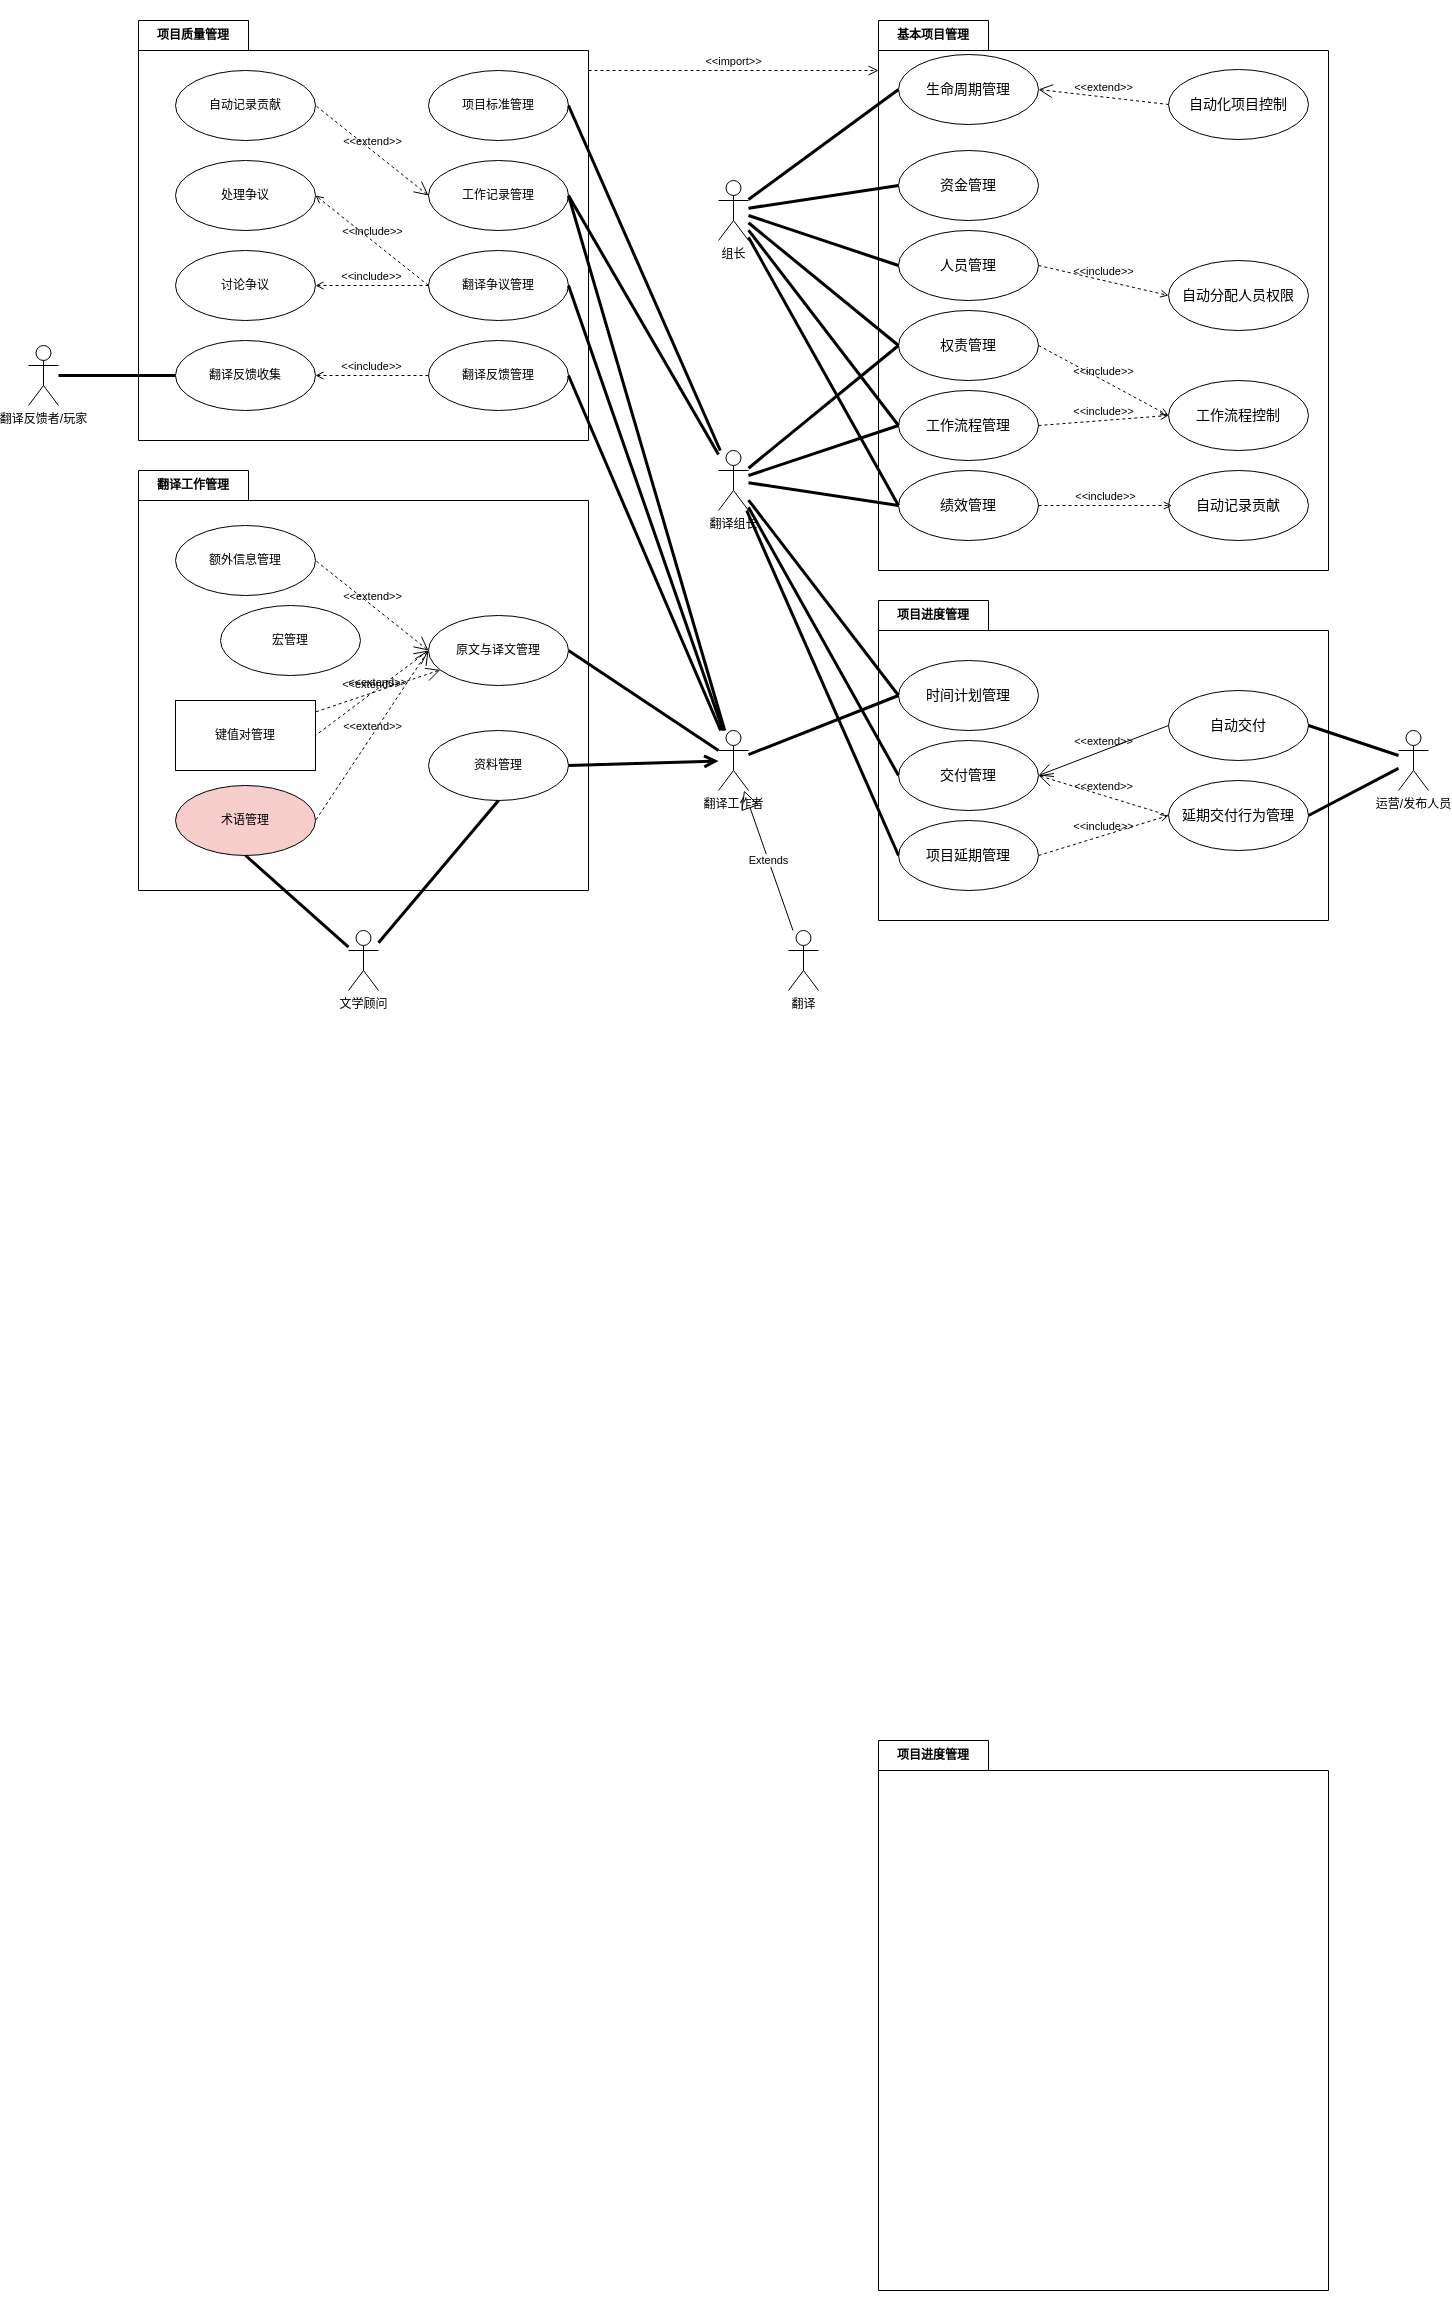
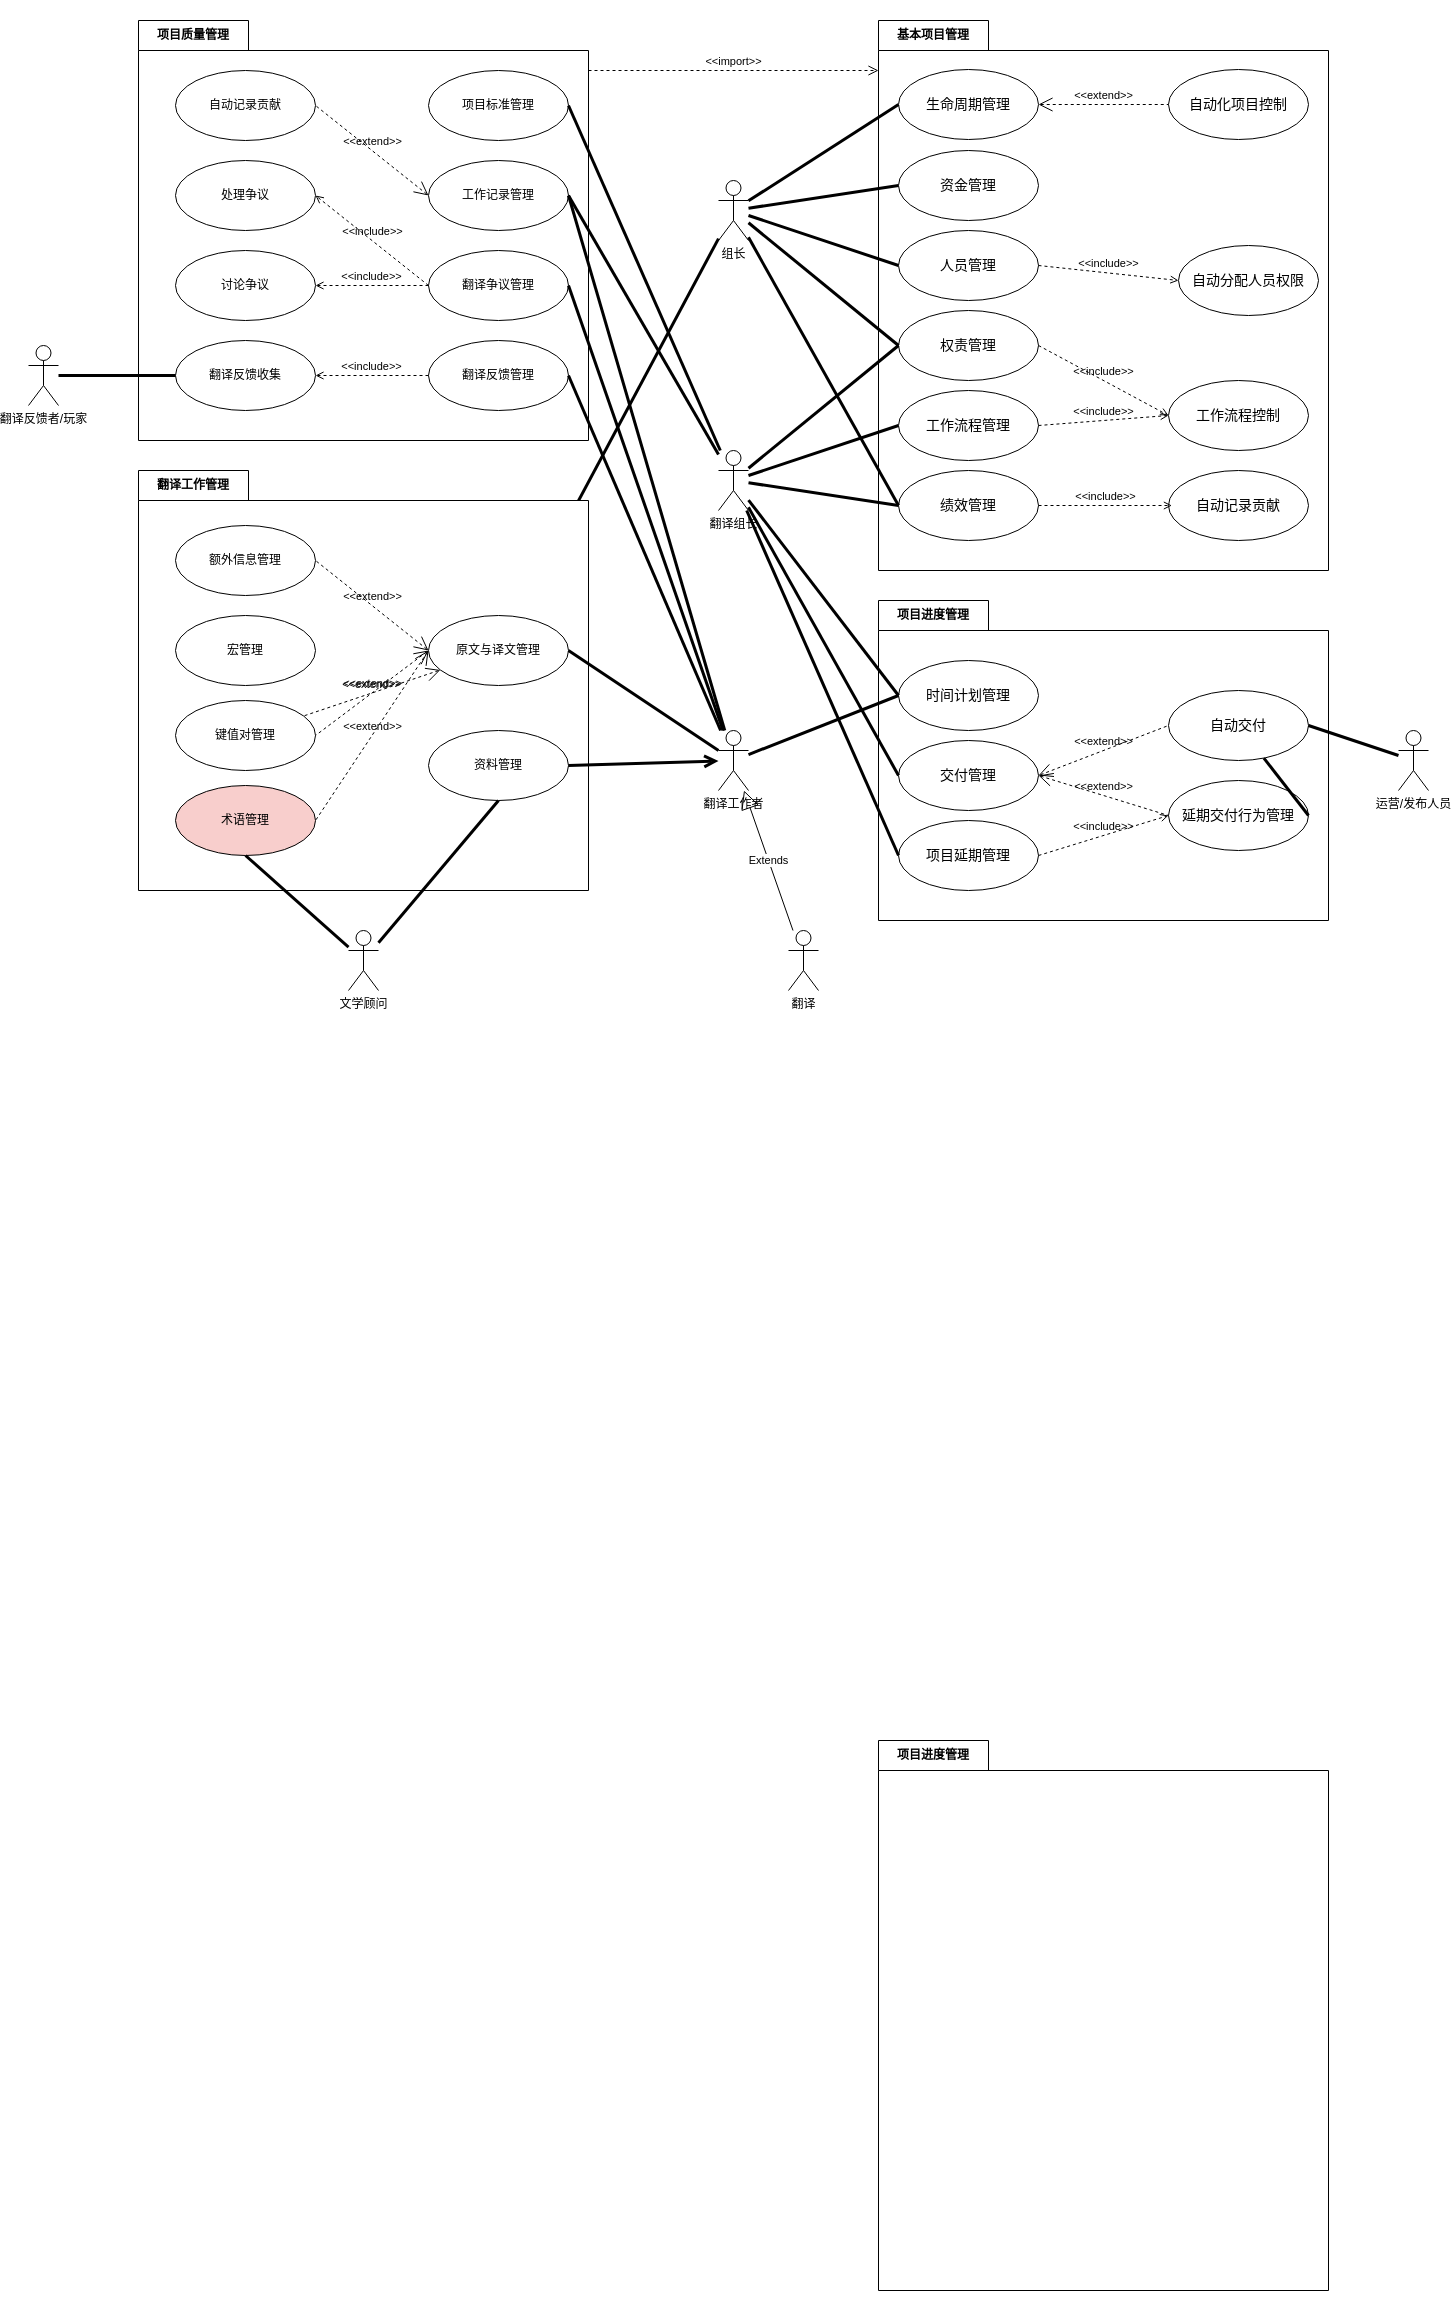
node "生命周期管理": moved (969, 90) -> (969, 105)
node "自动分配人员权限": moved (1239, 296) -> (1249, 281)
edge "组长" -- "工作流程管理": now "组长" -- "原文与译文管理"
node "宏管理": moved (291, 641) -> (246, 651)
node "键值对管理": shape rectangle -> ellipse
edge "自动交付" -> "交付管理": style solid -> dashed
edge "运营/发布人员" -- "延期交付行为管理": now "自动交付" -- "延期交付行为管理"
